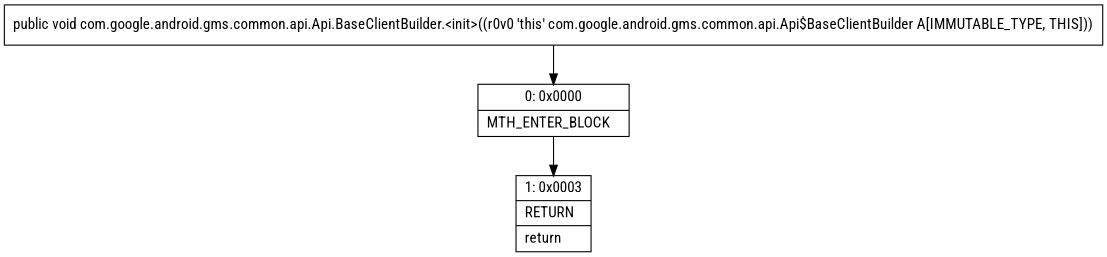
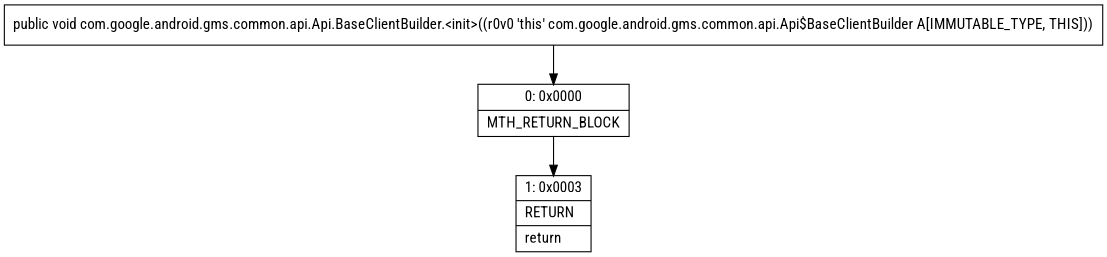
node "0: 0x0000": text "MTH_ENTER_BLOCK" -> "MTH_RETURN_BLOCK"
